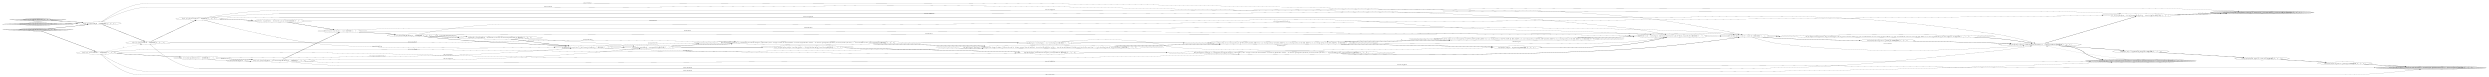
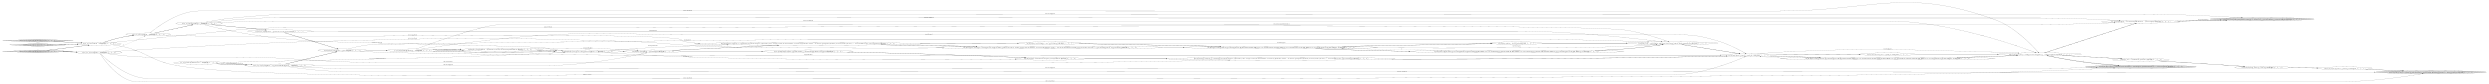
edge "final int individualRead = 150@@@4@@@['1', '1', '0']" -> "int initialUnwrappedBufferSize = 100@@@5@@@['1', '1', '0']": removed
